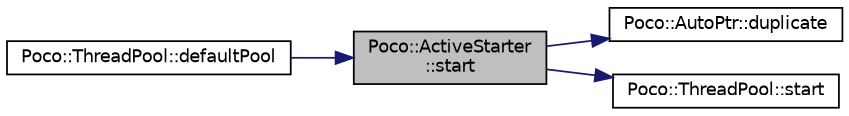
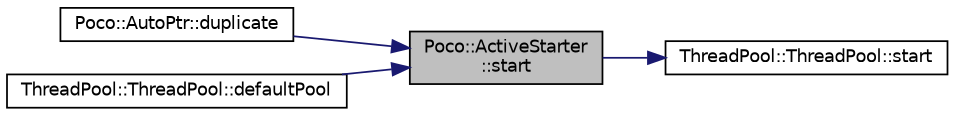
edge "Poco::ActiveStarter ::start" -> "Poco::AutoPtr::duplicate": reversed
node "Poco::ThreadPool::defaultPool": label "Poco::ThreadPool::defaultPool" -> "ThreadPool::ThreadPool::defaultPool"
node "Poco::ThreadPool::start": label "Poco::ThreadPool::start" -> "ThreadPool::ThreadPool::start"
